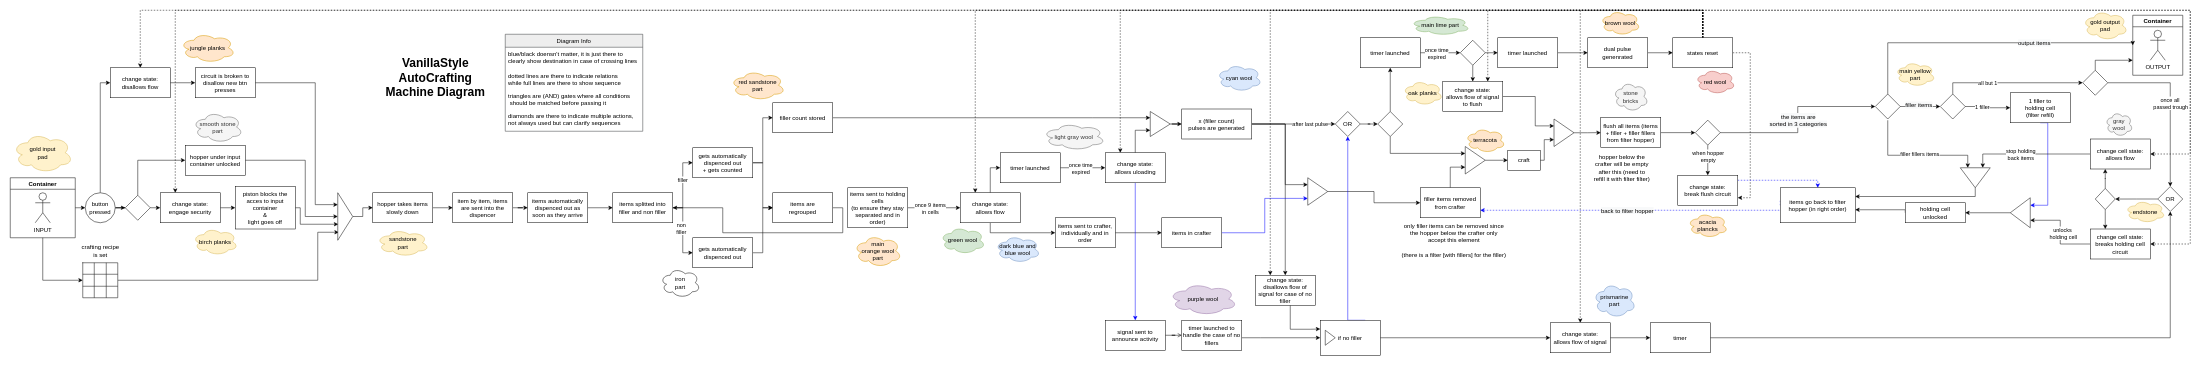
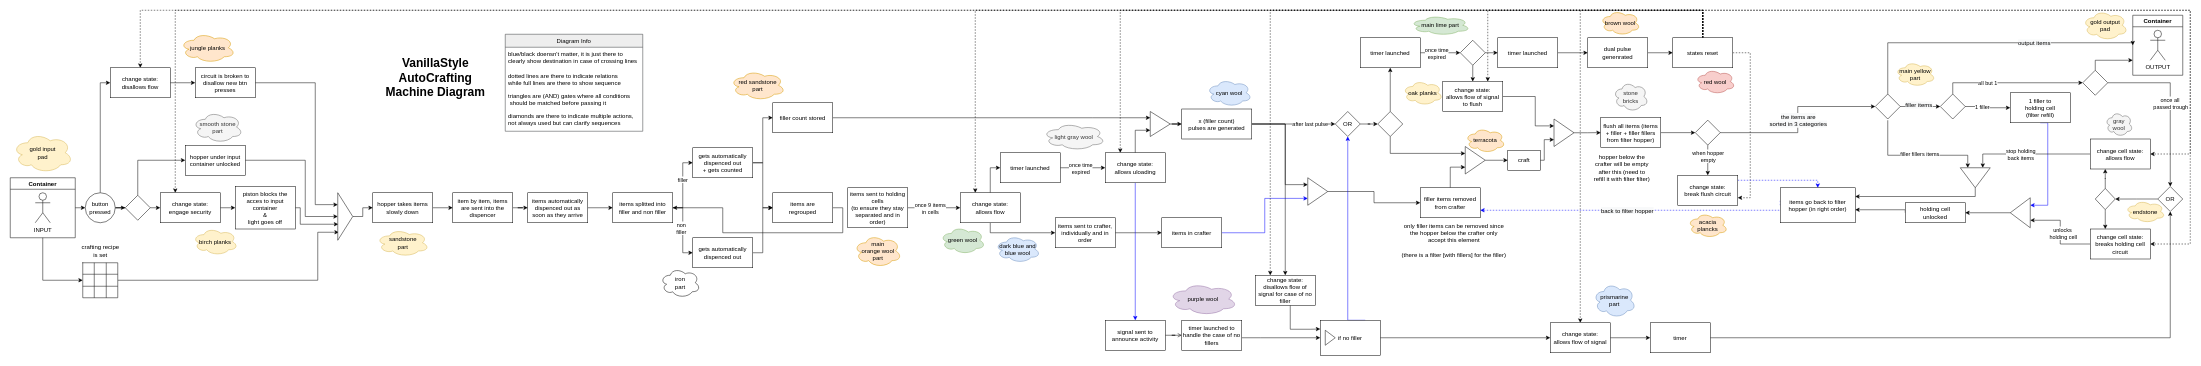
node "cyan wool": moved (1239, 78) -> (1229, 93)
